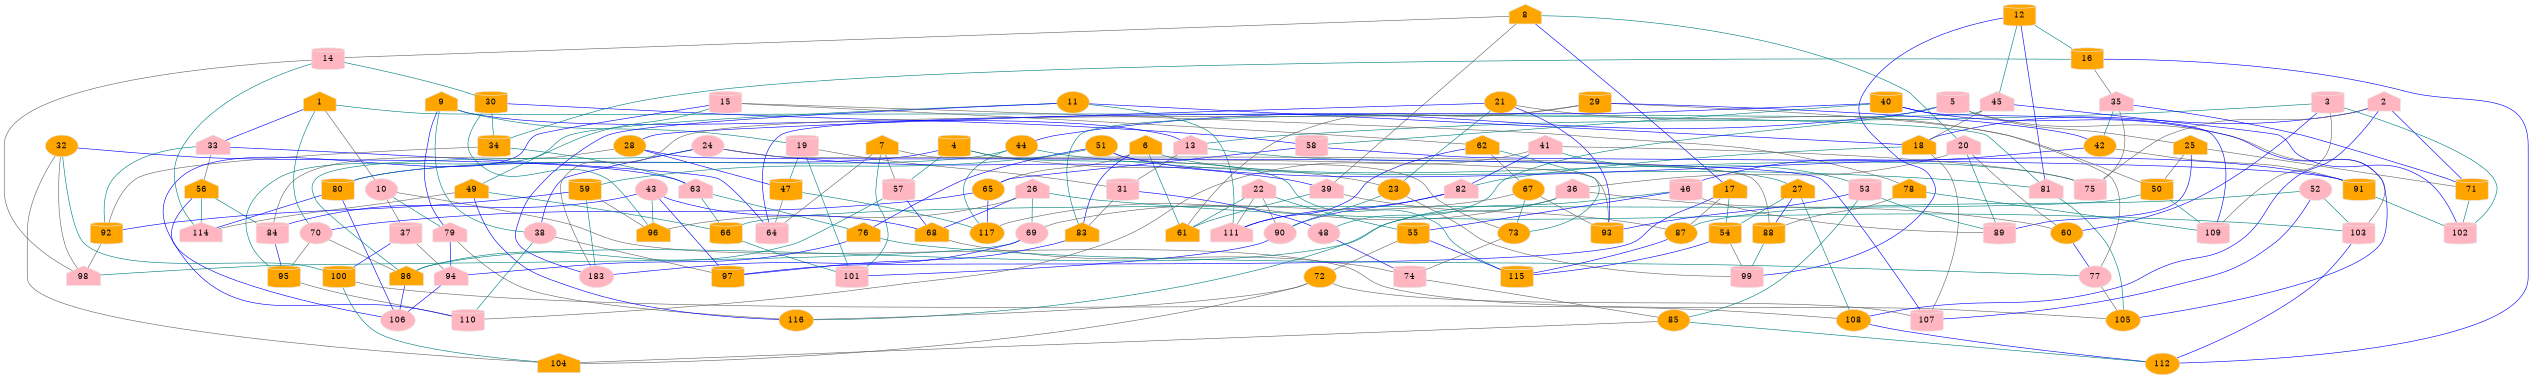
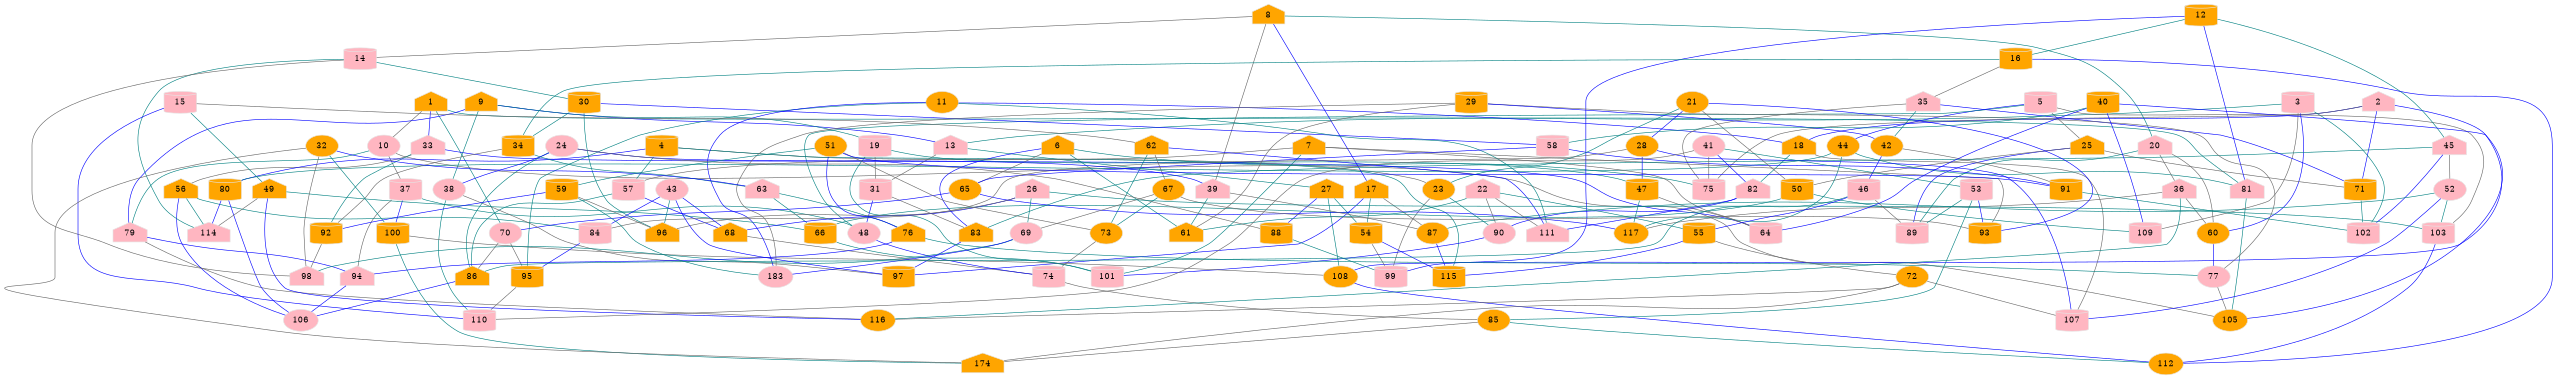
edge "45" -- "18": now "45" -- "52"
node "41": shape house -> ellipse
node "78": removed
edge "37" -- "48": added
node "104": label "104" -> "174"
